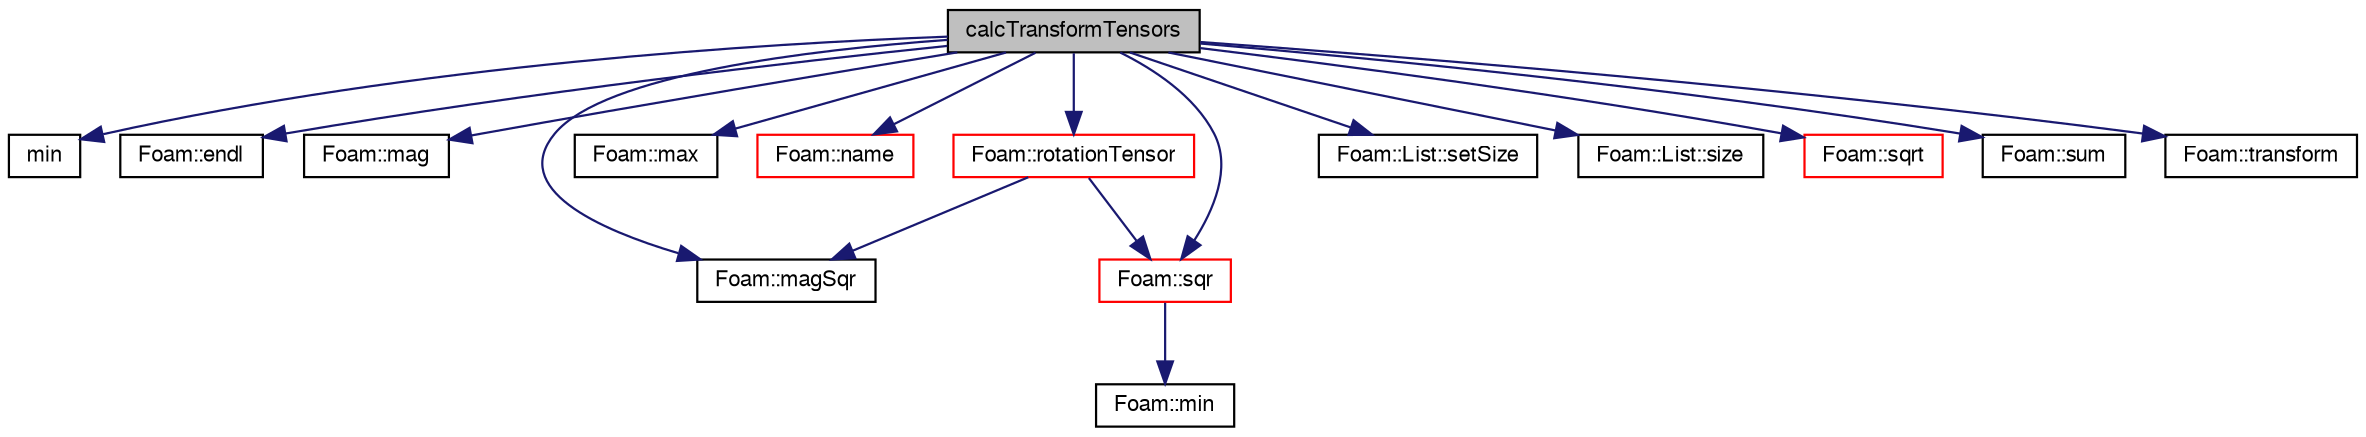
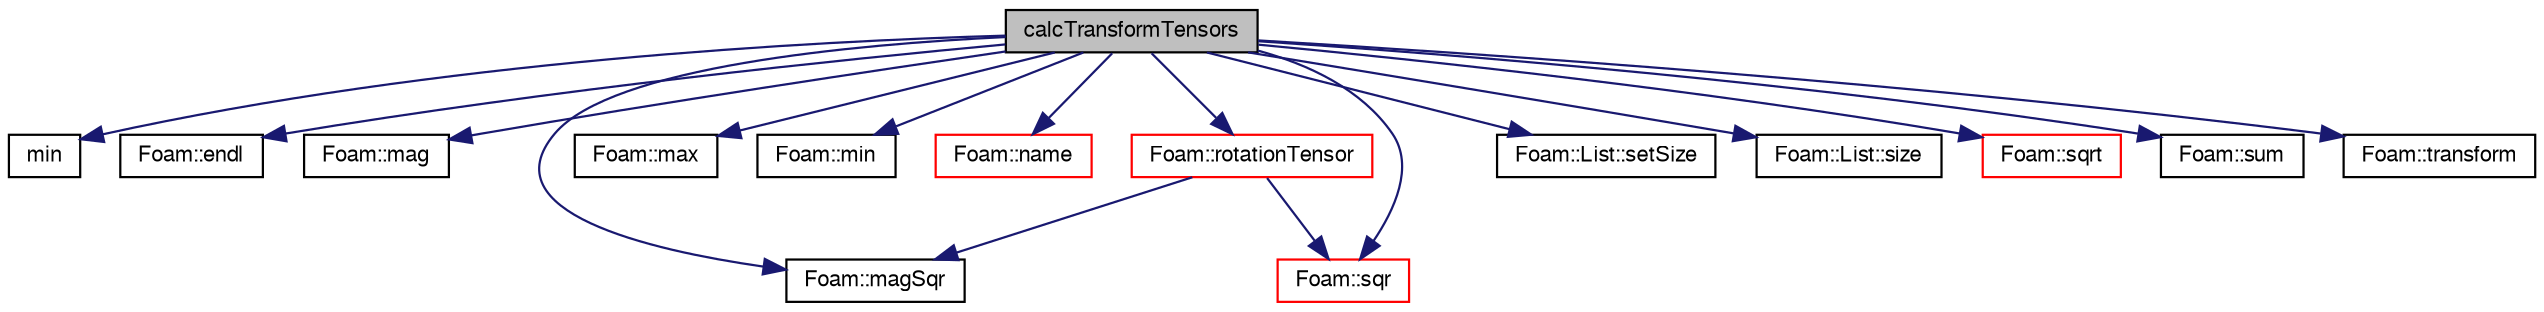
edge "Foam::sqr" -> "Foam::min": now "calcTransformTensors" -> "Foam::min"
